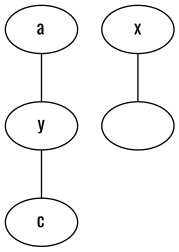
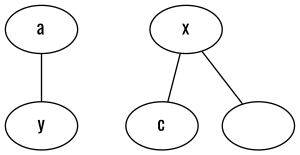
edge "y" -- "c": now "x" -- "c"
